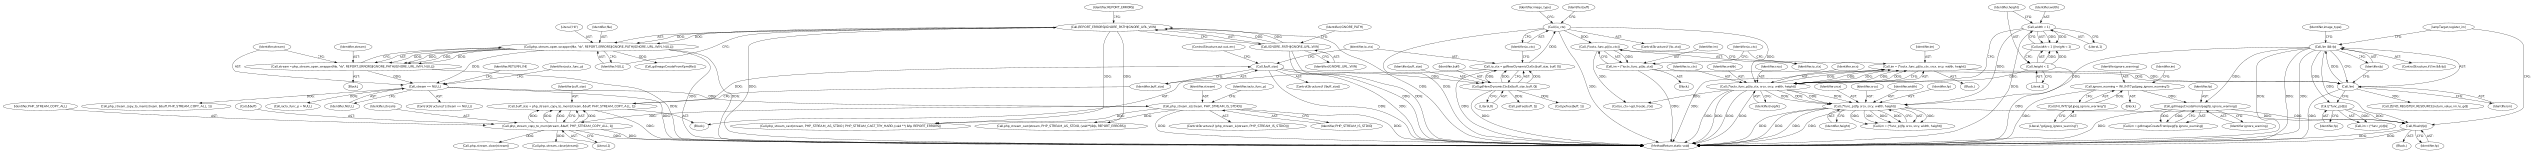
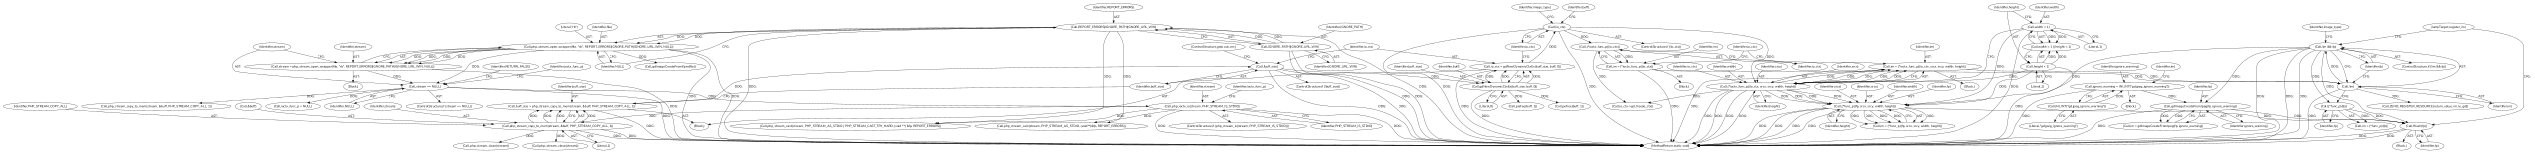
edge "(Identifier,REPORT_ERRORS)" -> "(Call,REPORT_ERRORS|IGNORE_PATH|IGNORE_URL_WIN)": label "CFG: " -> "AST: "
edge "(Identifier,IGNORE_PATH)" -> "(Call,IGNORE_PATH|IGNORE_URL_WIN)": label "CFG: " -> "AST: "
node "(ControlStructure,out out_err;)": label "(ControlStructure,out out_err;)" -> "(ControlStructure,goto out_err;)"
node "(Identifier,RETURN_INI)": label "(Identifier,RETURN_INI)" -> "(Identifier,RETURN_FALSE)"
edge "(Call,height < 1)" -> "(Call,(*func_p)(fp, srcx, srcy, width, height))": added, label "DDG:"
node "(Call,php_stream_is(stream, PHP_STREAM_IS_STDIO))": label "(Call,php_stream_is(stream, PHP_STREAM_IS_STDIO))" -> "(Call,php_ioctx_is(stream, PHP_STREAM_IS_STDIO))"
